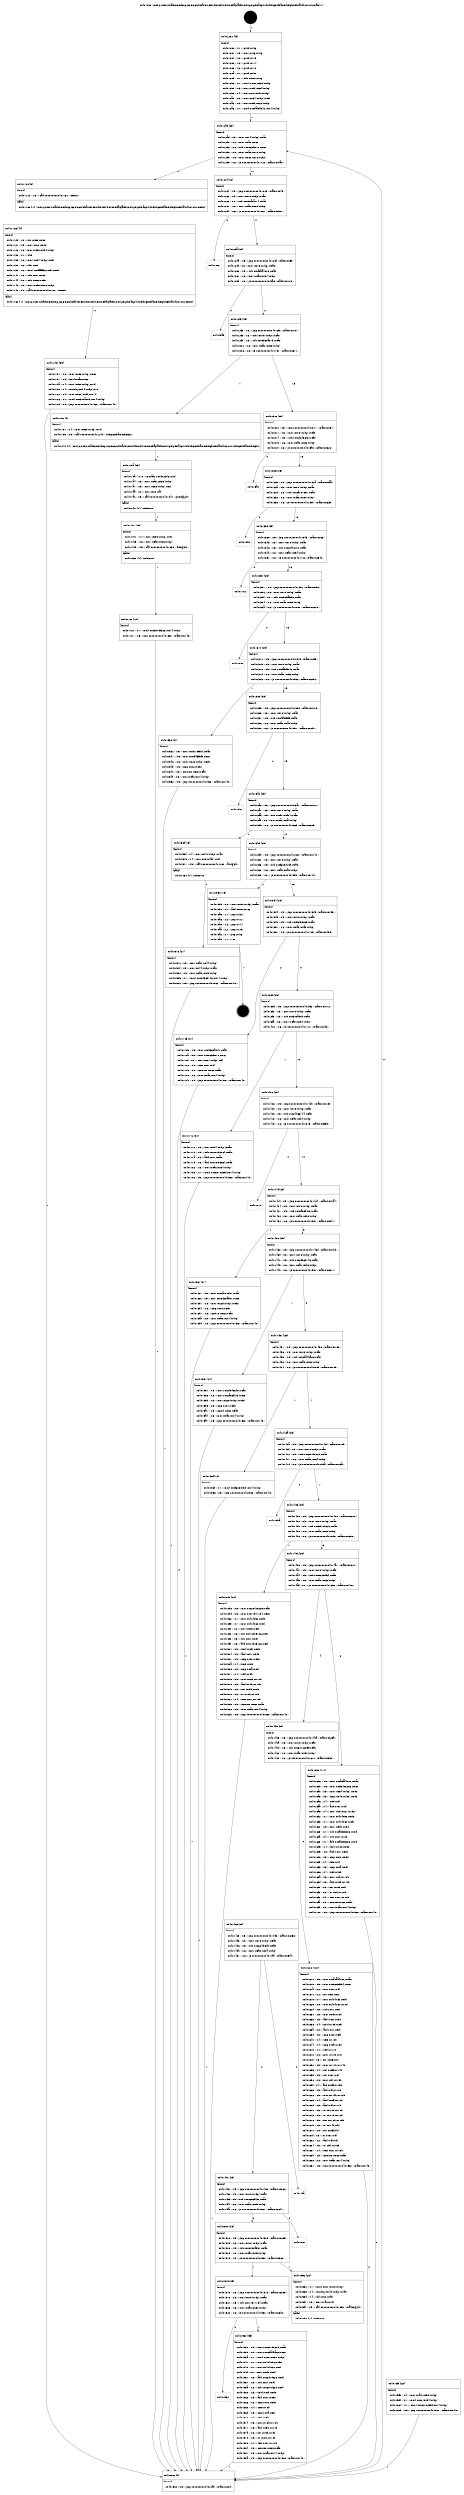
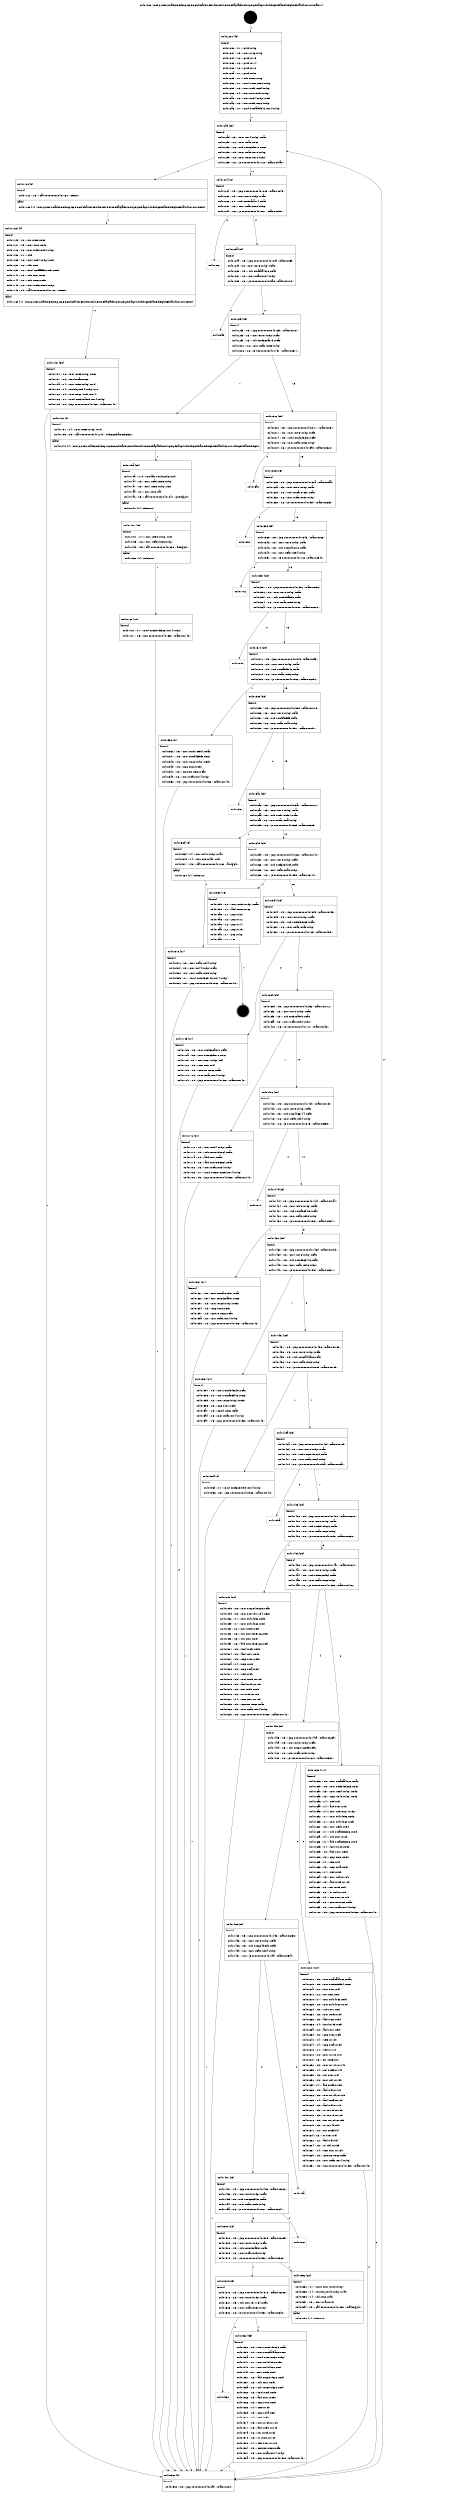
edge "0x401720 [5]" -> "0x401725 [44]": added, label "1"
edge "0x4014b5 [25]" -> "0x4014ce [25]": added, label "2"
node "0x4015f9 [23]": removed
